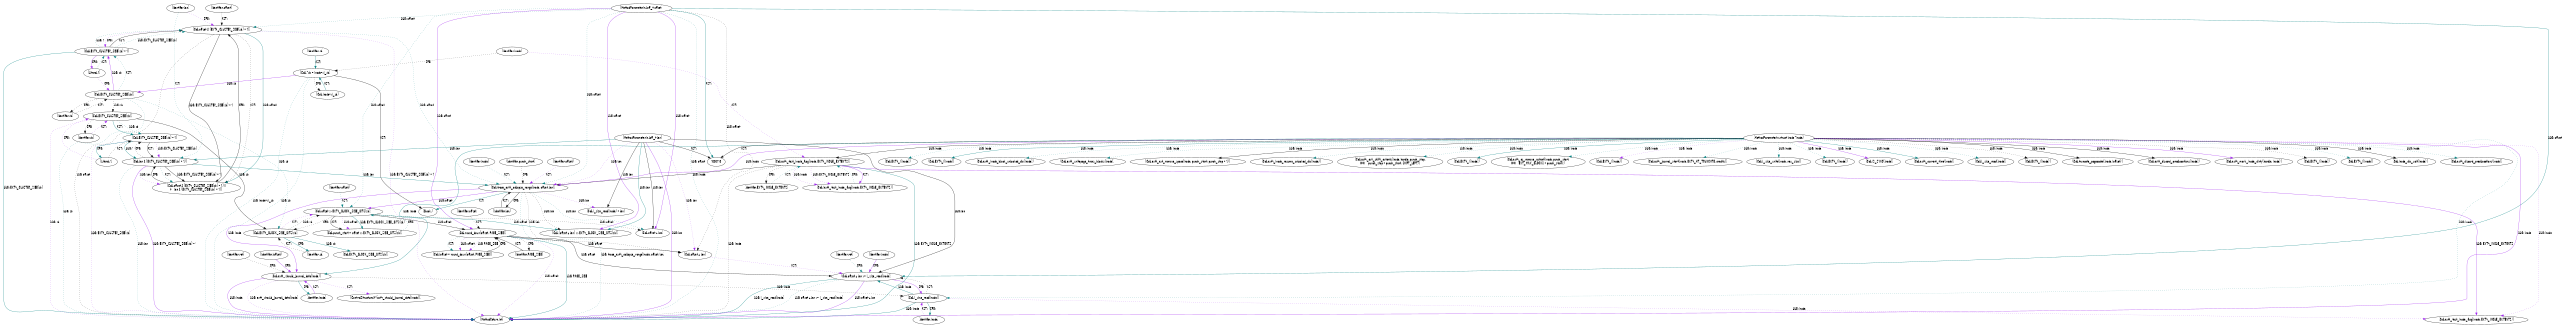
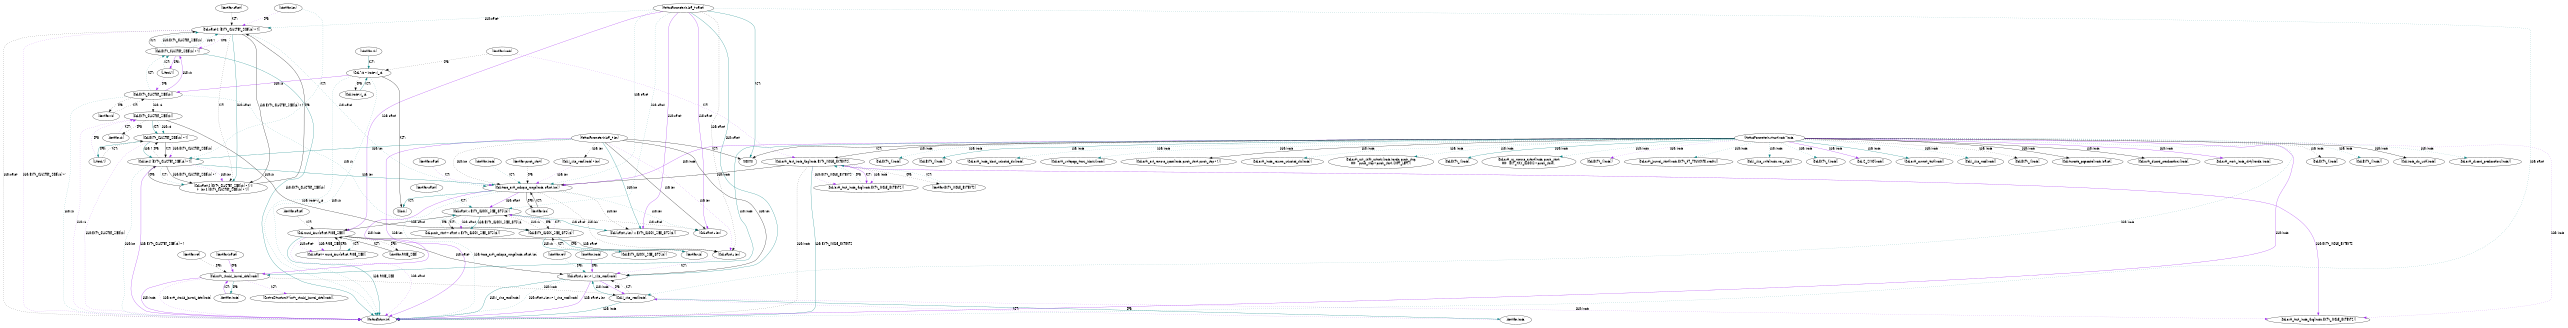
node "(Call,ext4_current_time(inode))": label "(Call,ext4_current_time(inode))" -> "(Call,ext4_current_test(inode))"
edge "(MethodParameterIn,loff_t len)" -> "(Call,trace_ext4_collapse_range(inode, offset, len))": color purple -> black
edge "(MethodParameterIn,loff_t len)" -> "(Call,i_size_read(inode) - len)": style solid -> dotted
edge "(Call,trace_ext4_collapse_range(inode, offset, len))" -> "(Call,i_size_read(inode) - len)": reversed
